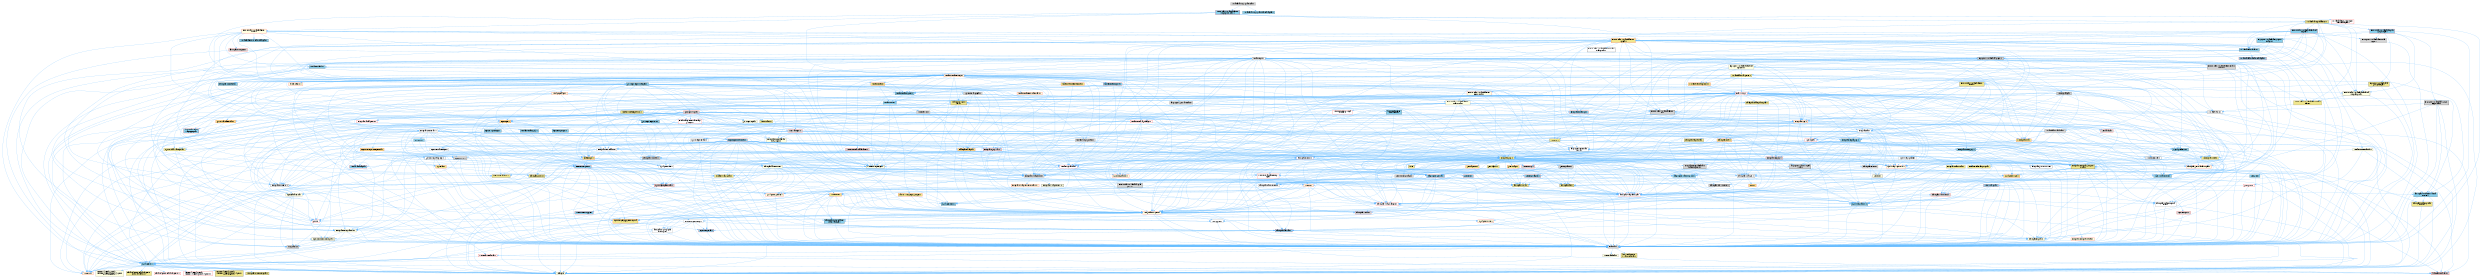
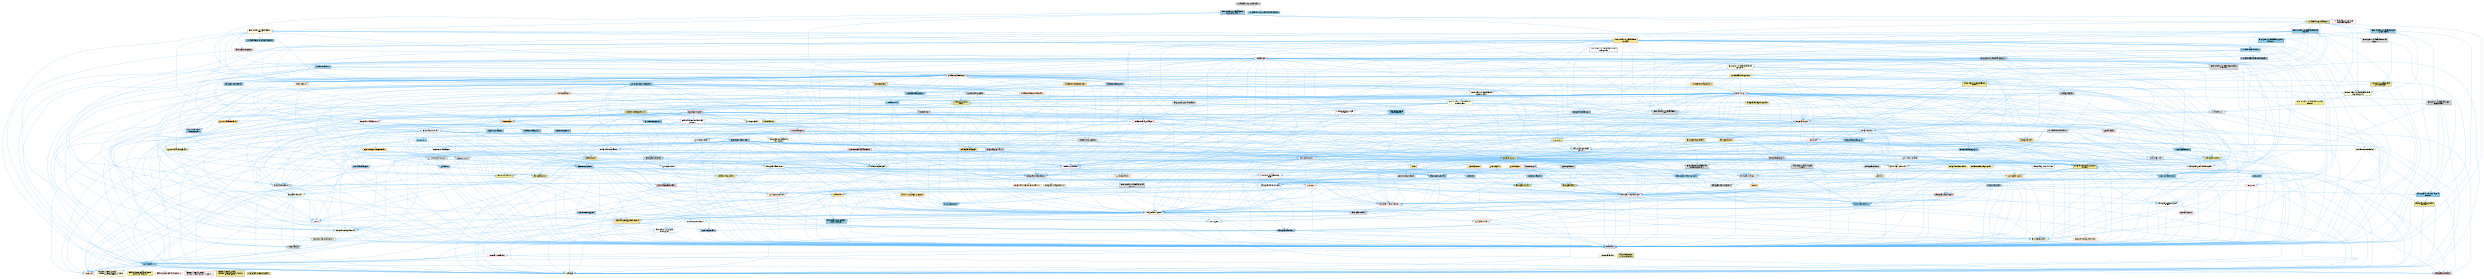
node "HAL/Event.h": fillcolor khaki -> skyblue
node "Templates/Atomic.h": label "Templates/Atomic.h" -> "Templates/Guid.h"
